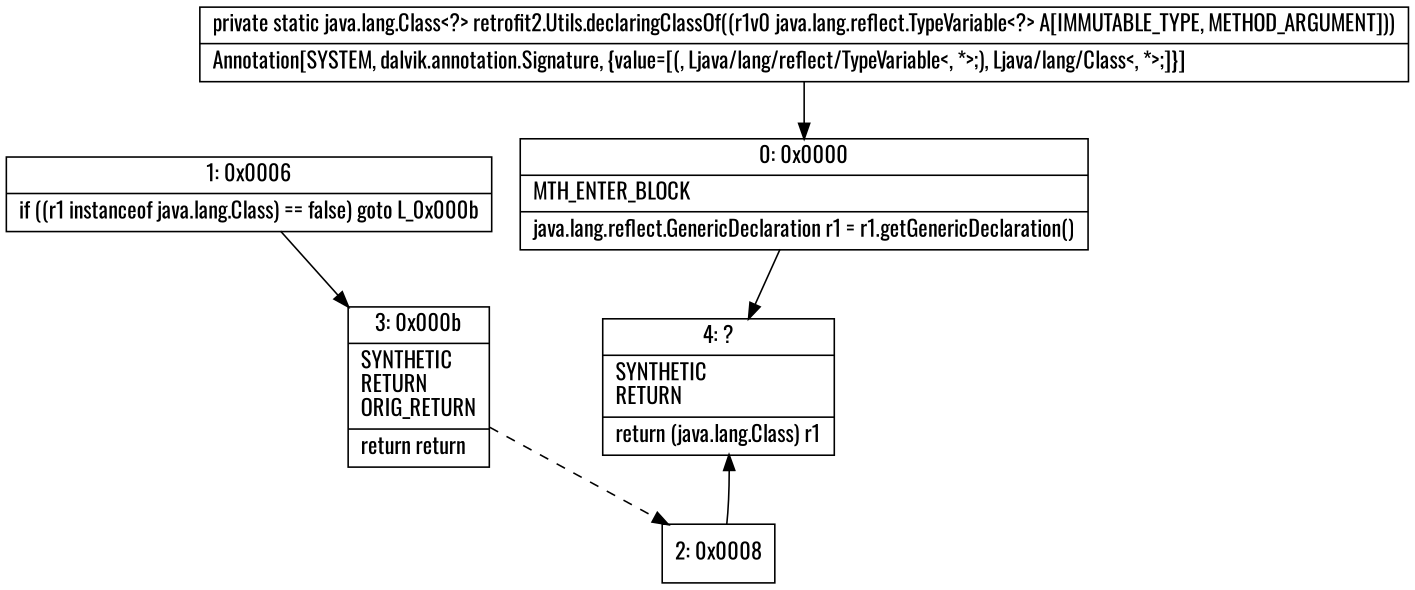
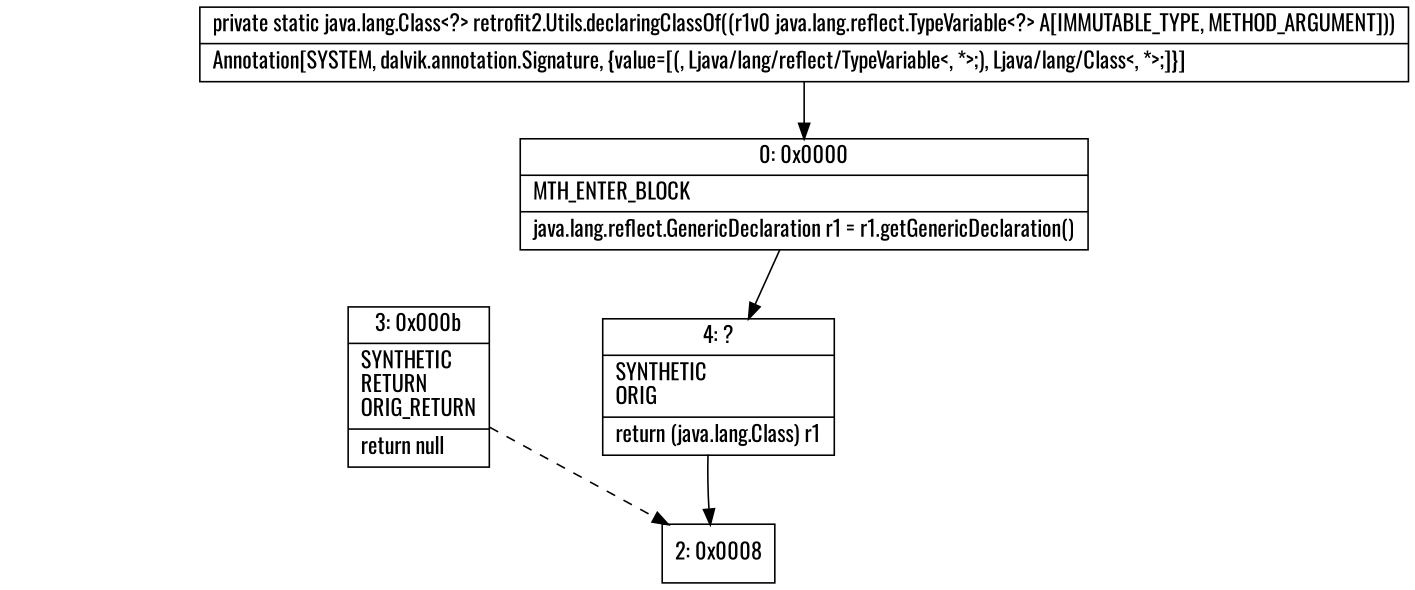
node "1: 0x0006": removed
node "4: ?": text "RETURN" -> "ORIG"
node "3: 0x000b": text "return return" -> "return null"
edge "2: 0x0008" -> "4: ?": reversed
